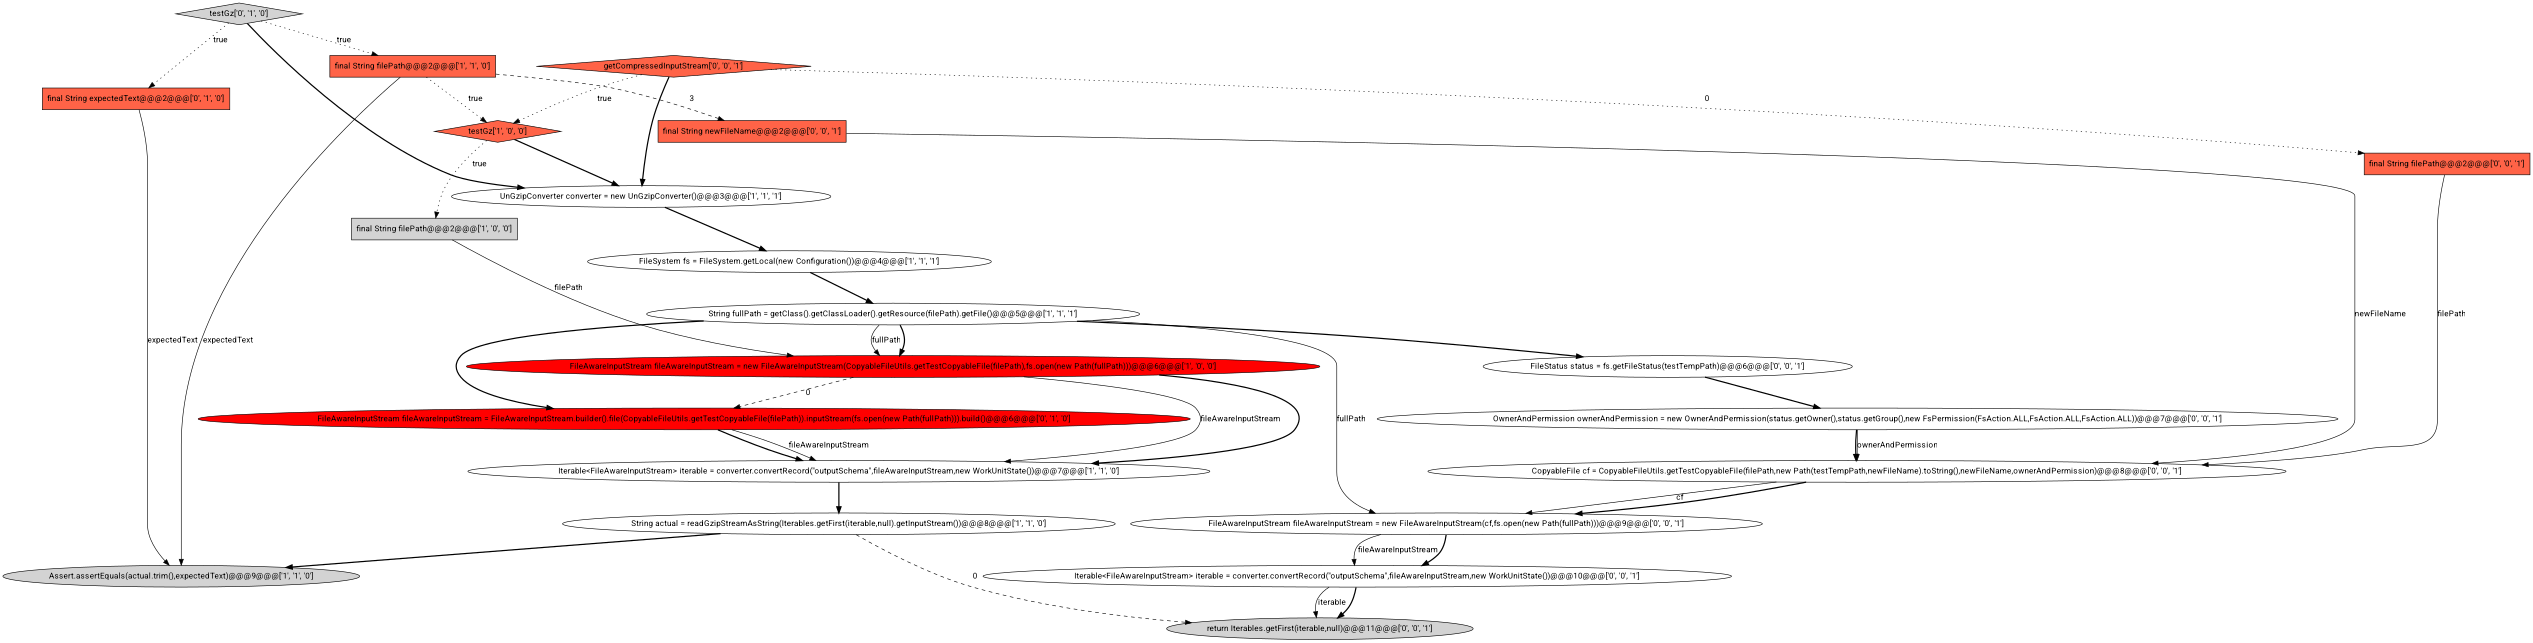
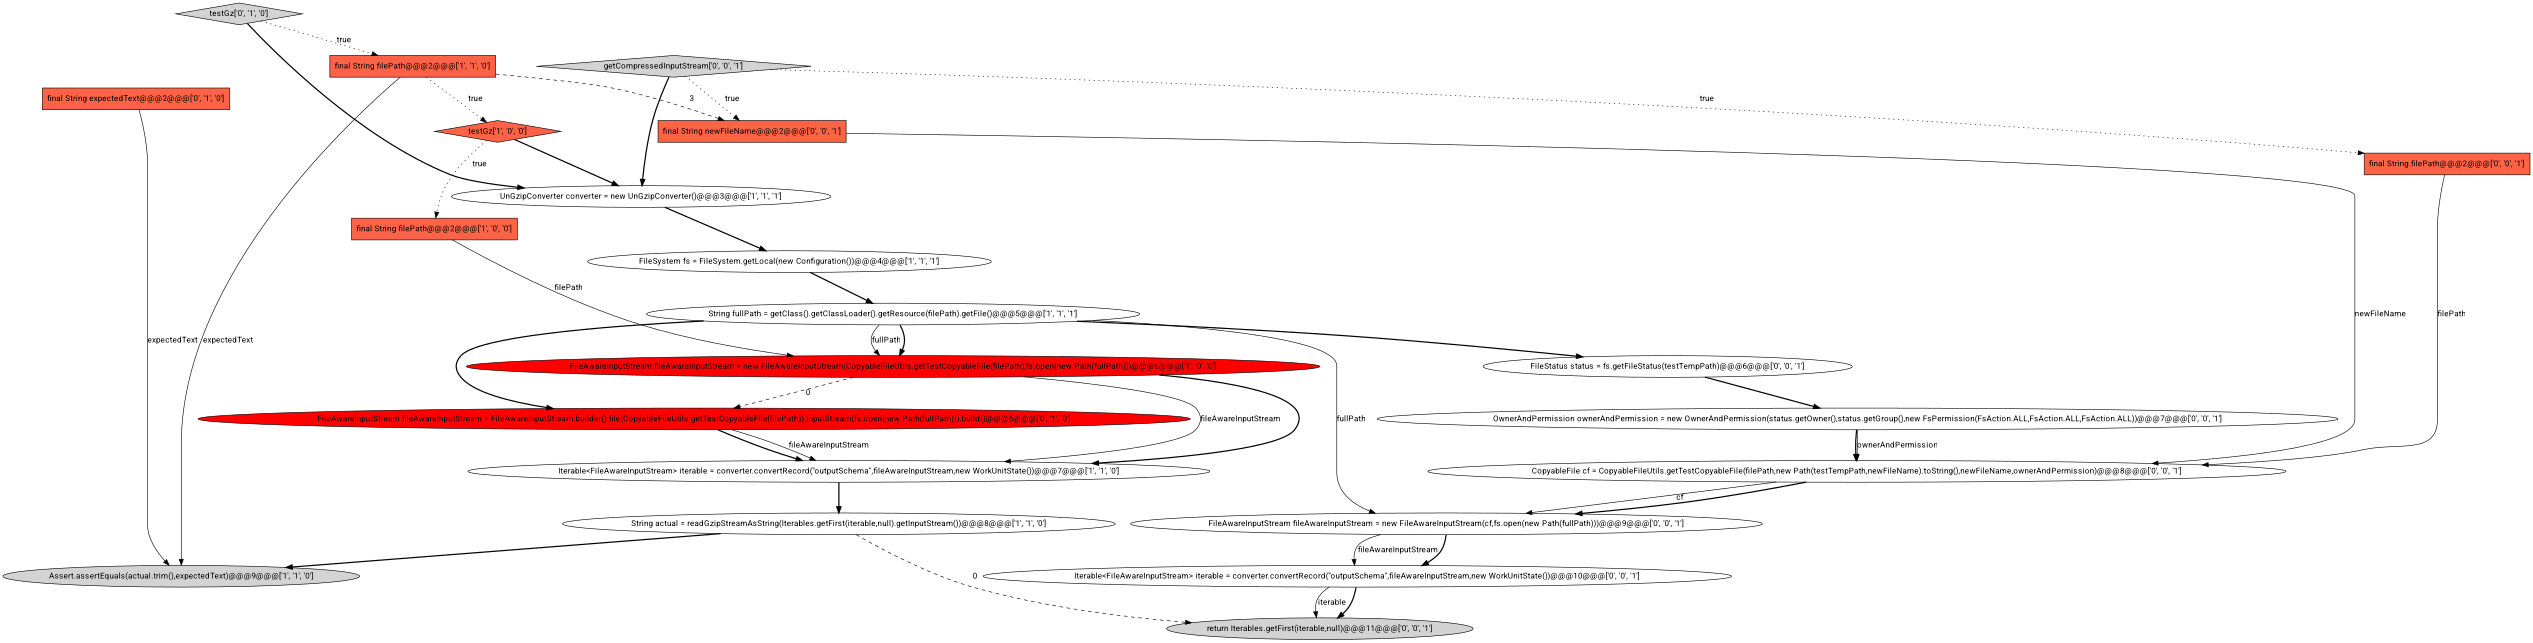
edge "testGz['0', '1', '0']" -> "final String expectedText@@@2@@@['0', '1', '0']": removed, label "true"
node "getCompressedInputStream['0', '0', '1']": fillcolor tomato -> lightgray
edge "getCompressedInputStream['0', '0', '1']" -> "testGz['1', '0', '0']": now "getCompressedInputStream['0', '0', '1']" -> "final String newFileName@@@2@@@['0', '0', '1']"
edge "getCompressedInputStream['0', '0', '1']" -> "final String filePath@@@2@@@['0', '0', '1']": label "0" -> "true"
node "final String filePath@@@2@@@['1', '0', '0']": fillcolor lightgray -> tomato
